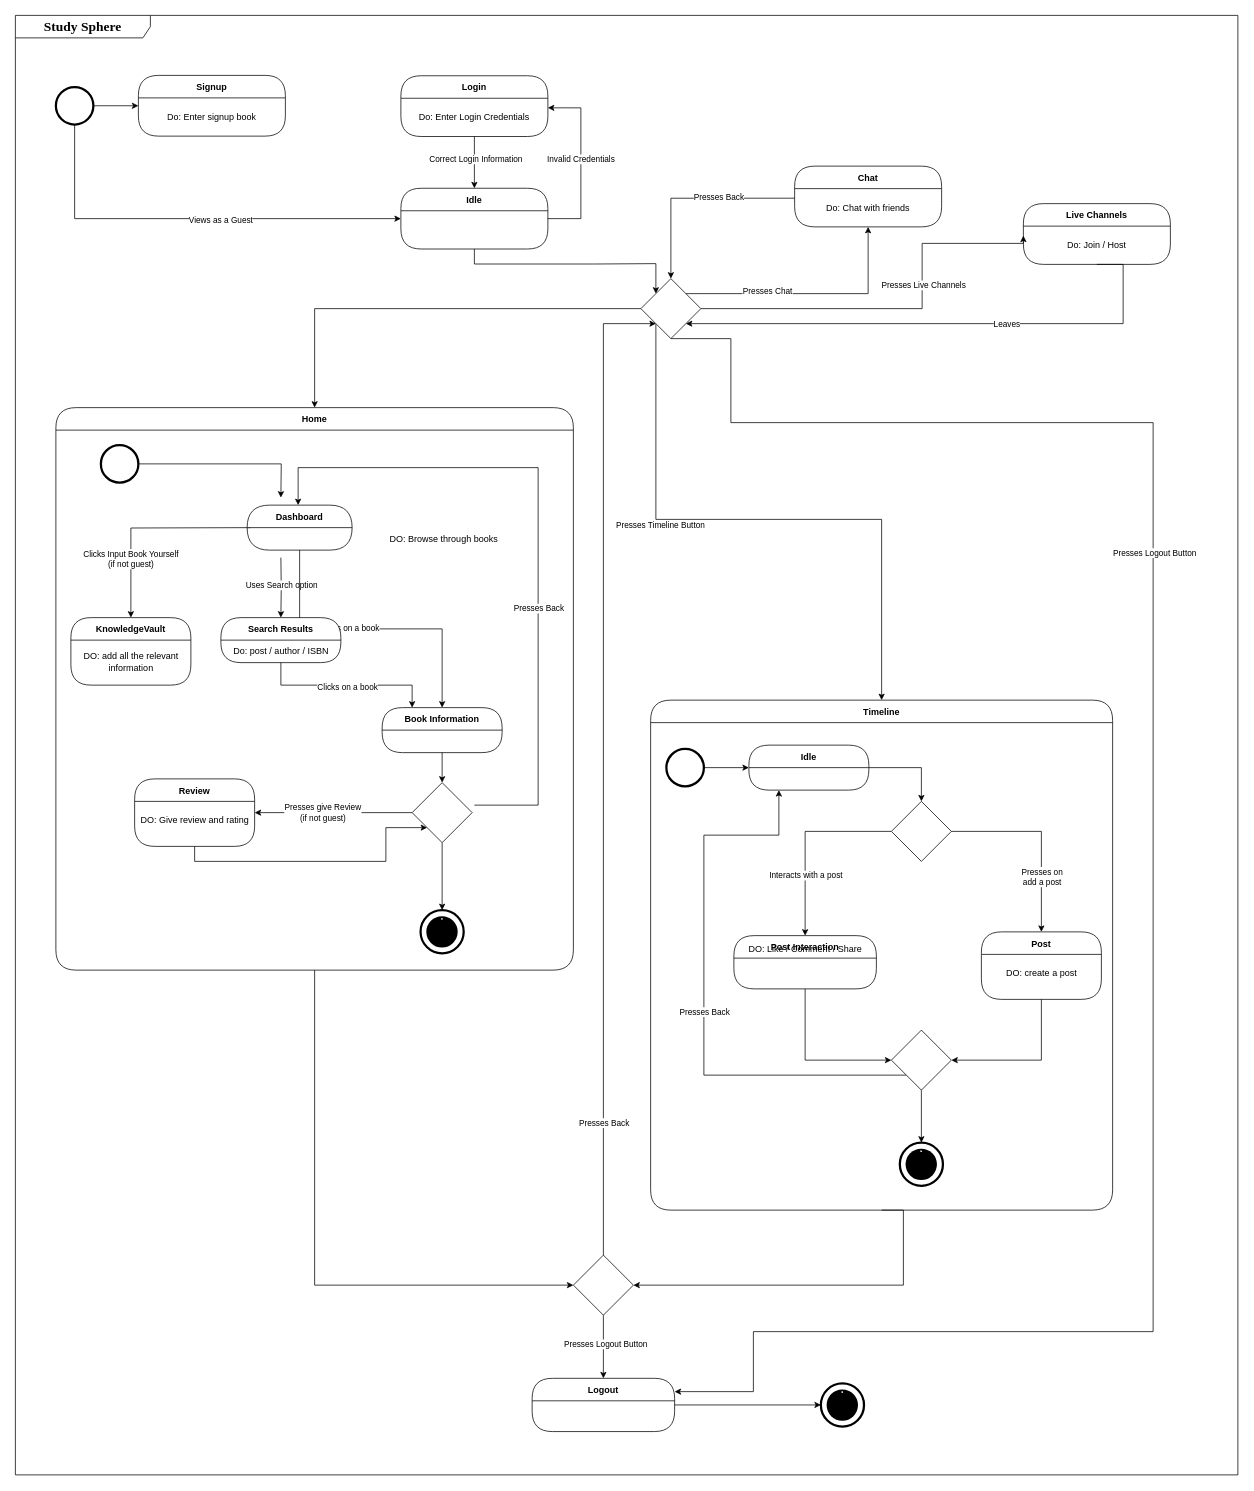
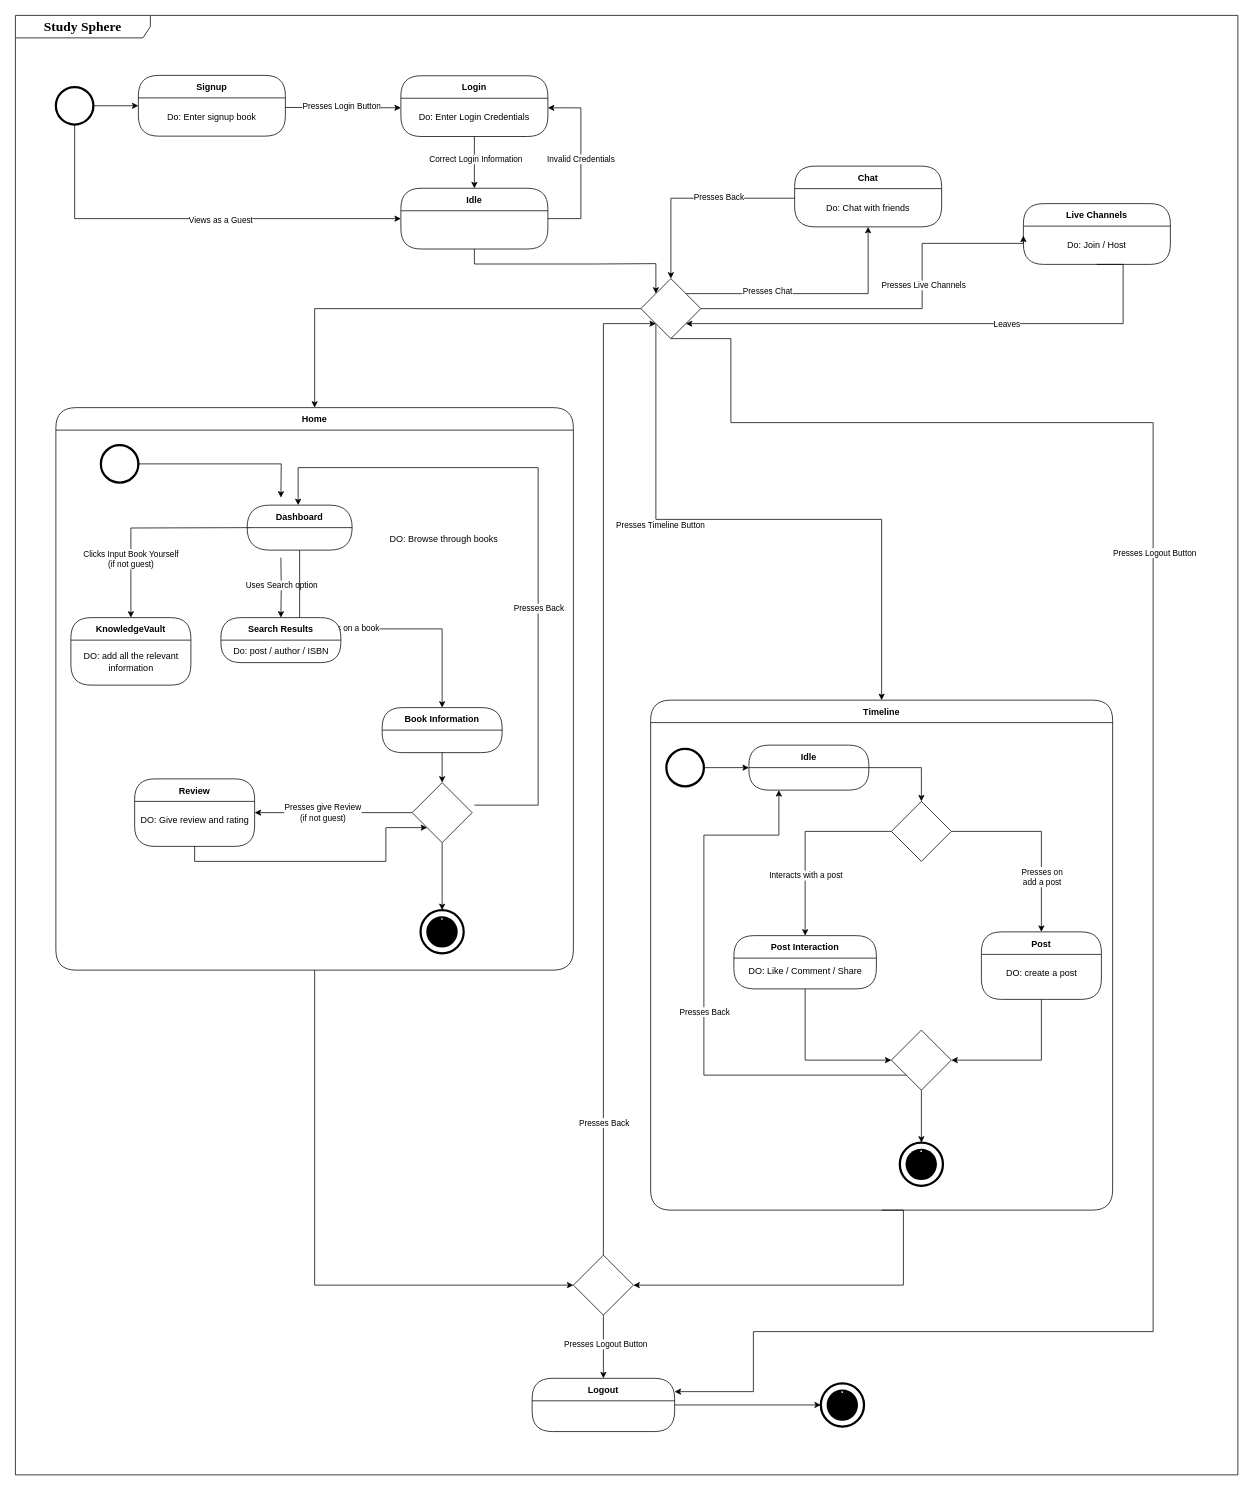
edge "Do: Enter signup book" -> "Do: Enter Login Credentials": added, label "Presses Login Button"
edge "Search Results" -> "Book Information": removed, label "Clicks on a book"
node "DO: Like / Comment / Share": moved (805, 949) -> (805, 972)
